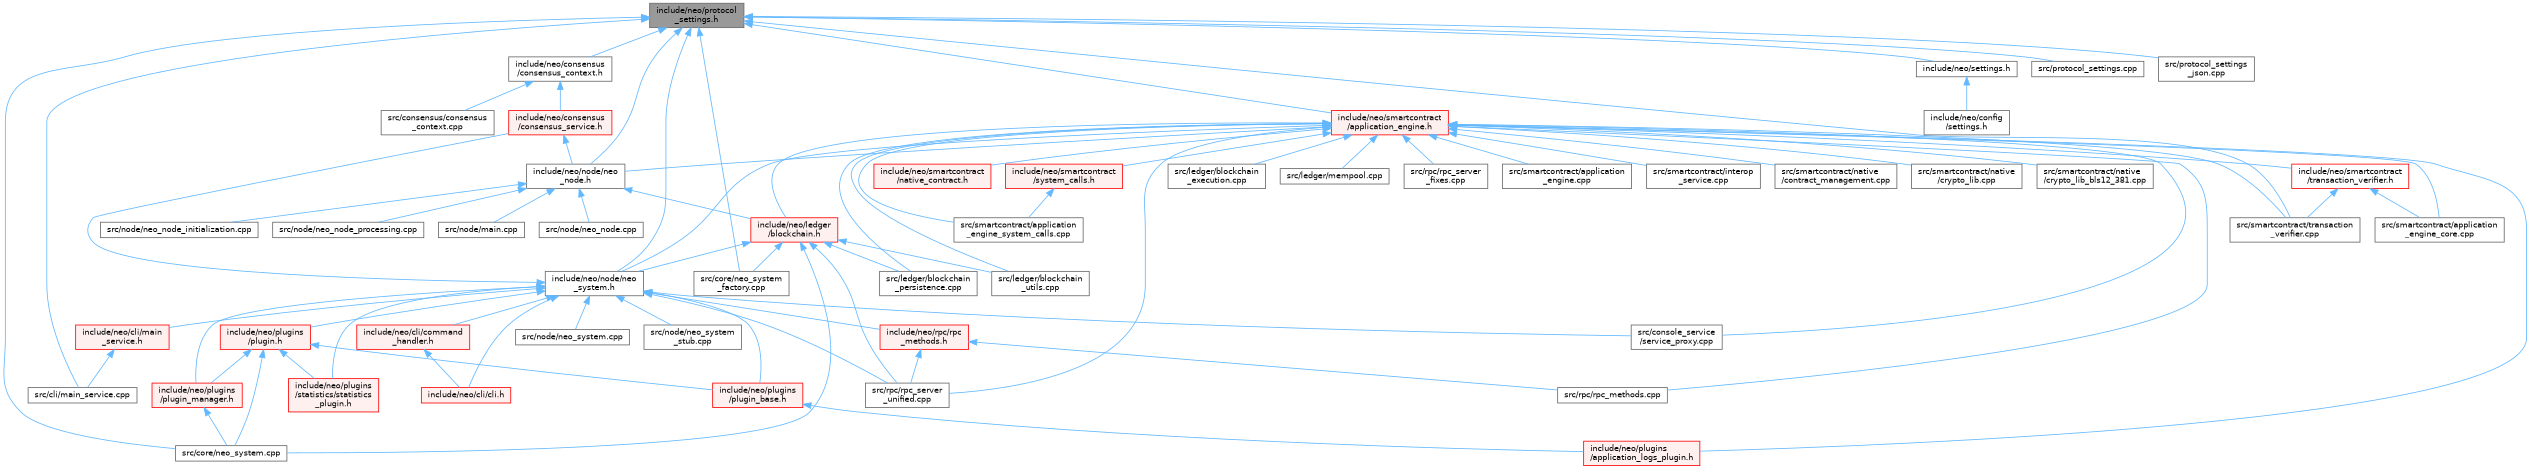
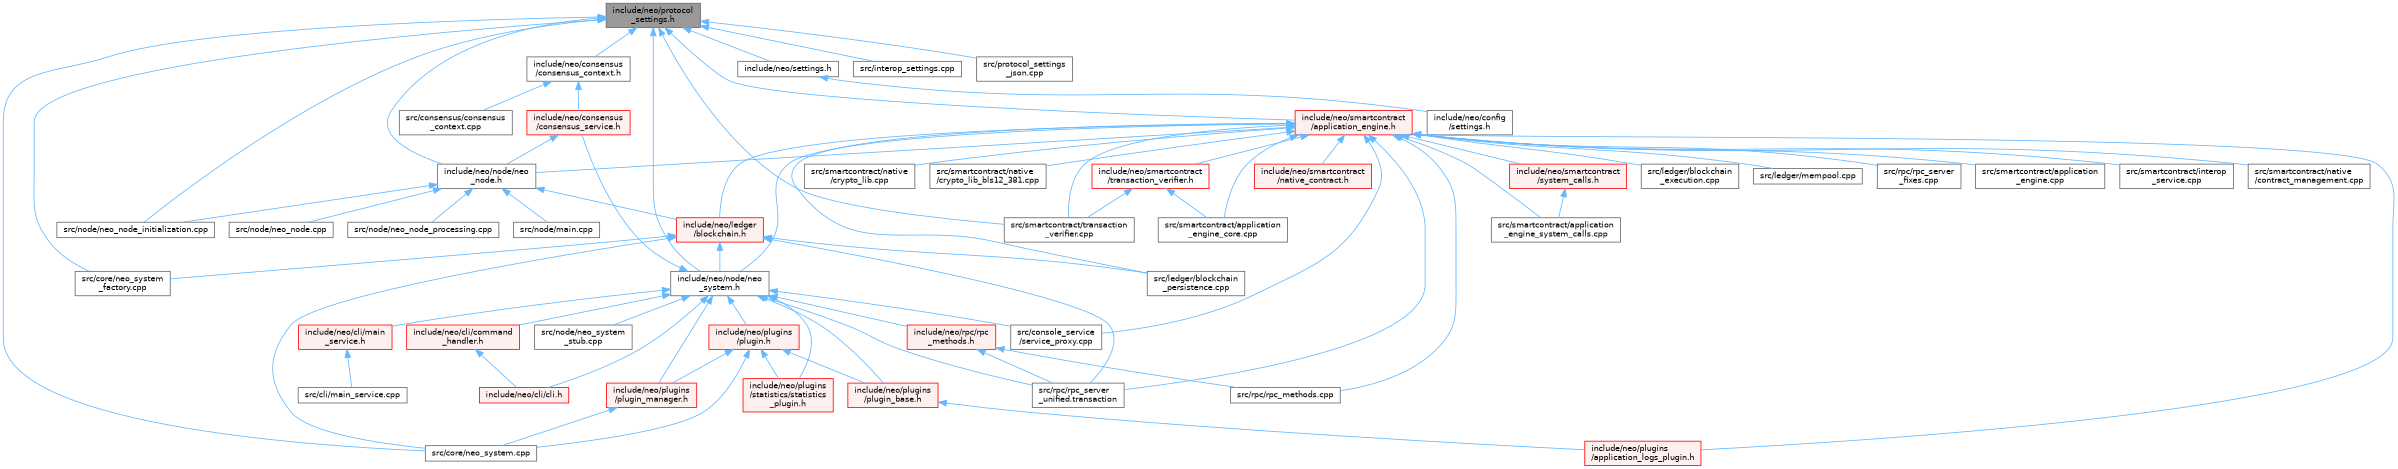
edge "src/cli/main_service.cpp" -> "include/neo/protocol _settings.h": now "src/node/neo_node_initialization.cpp" -> "include/neo/protocol _settings.h"
node "src/protocol_settings.cpp": label "src/protocol_settings.cpp" -> "src/interop_settings.cpp"
node "src/ledger/blockchain _utils.cpp": removed
node "src/node/neo_system.cpp": removed
node "src/rpc/rpc_server _unified.cpp": label "src/rpc/rpc_server _unified.cpp" -> "src/rpc/rpc_server _unified.transaction"
